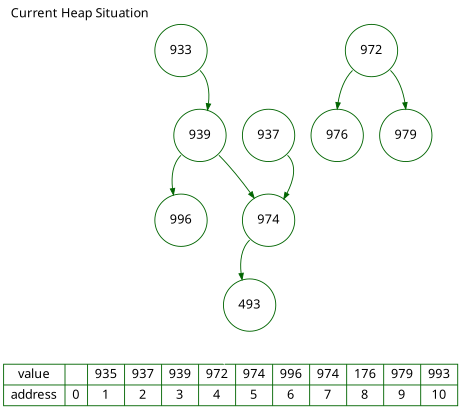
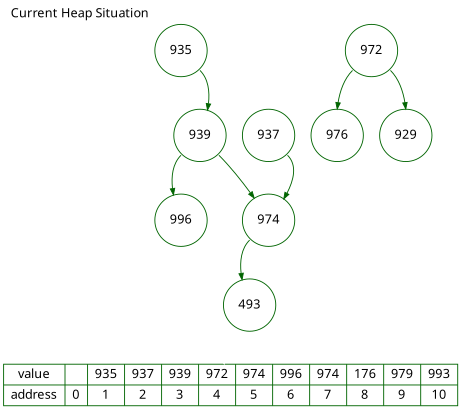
node "933": label "933" -> "935"
node "979": label "979" -> "929"
